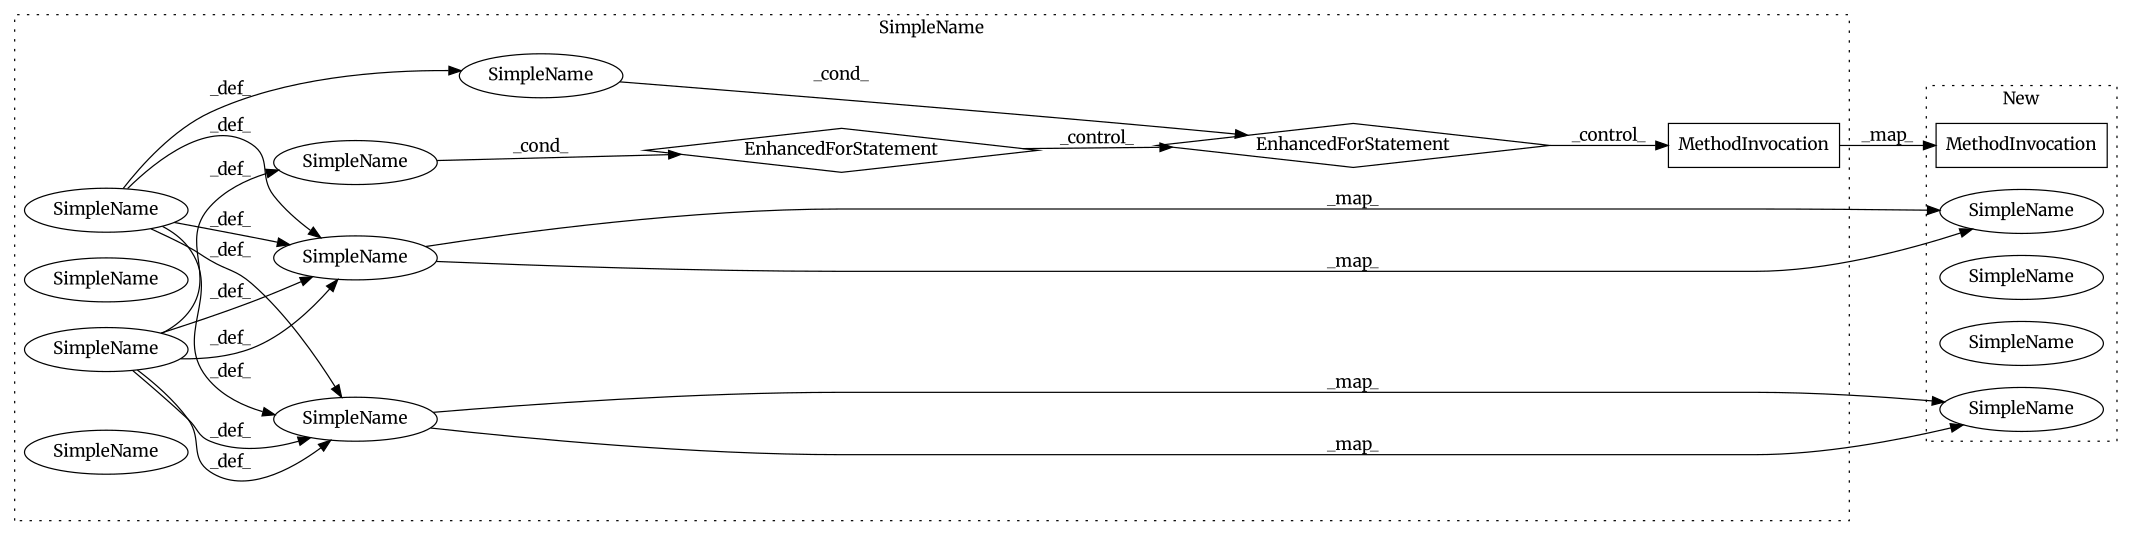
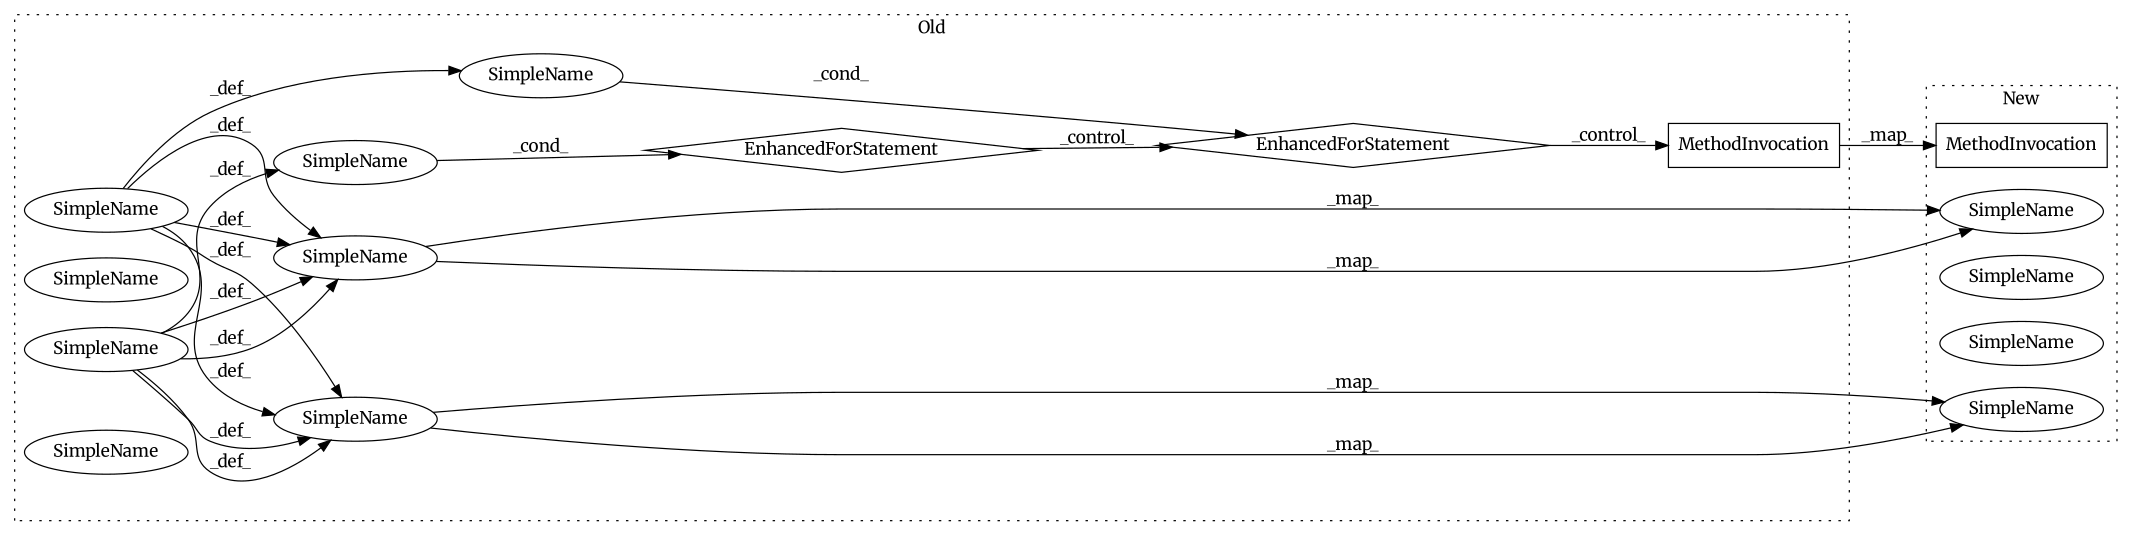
cluster "SimpleName": label "SimpleName" -> "Old"
